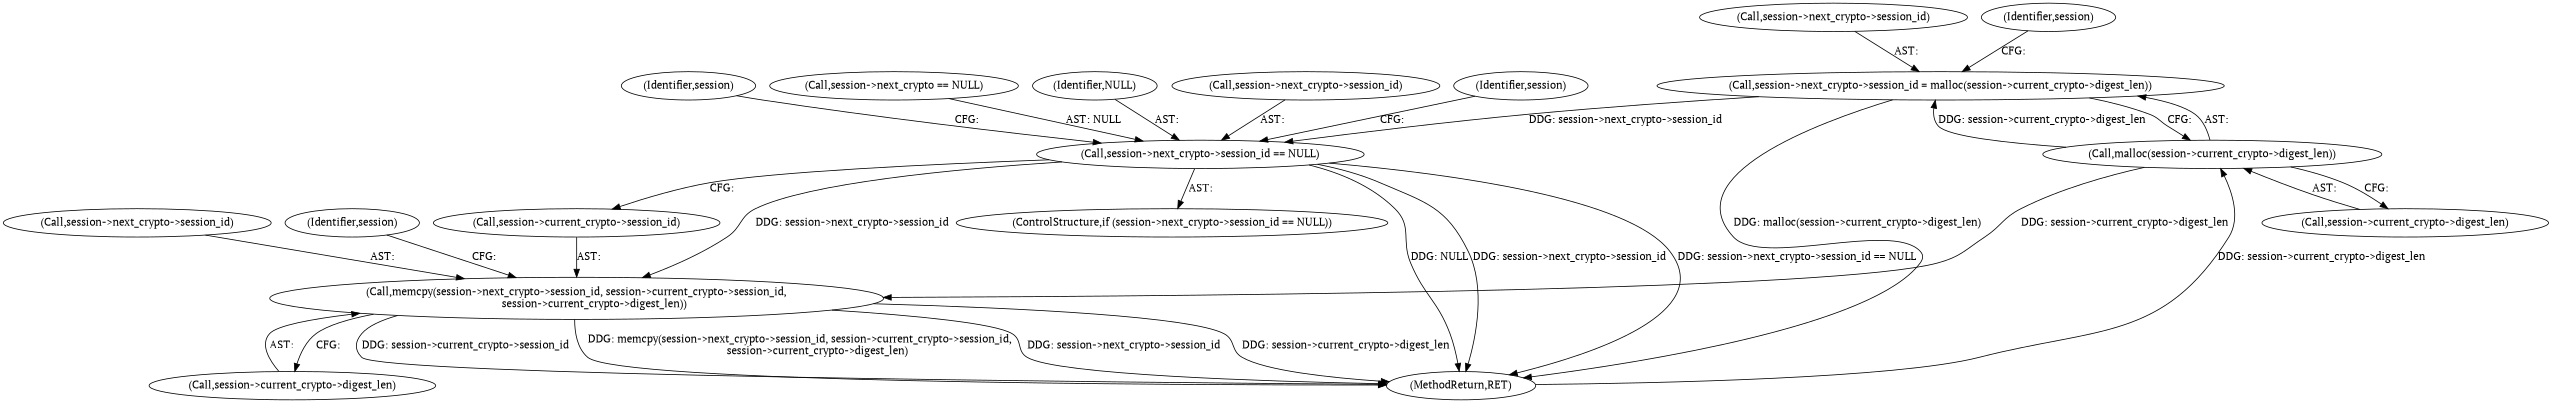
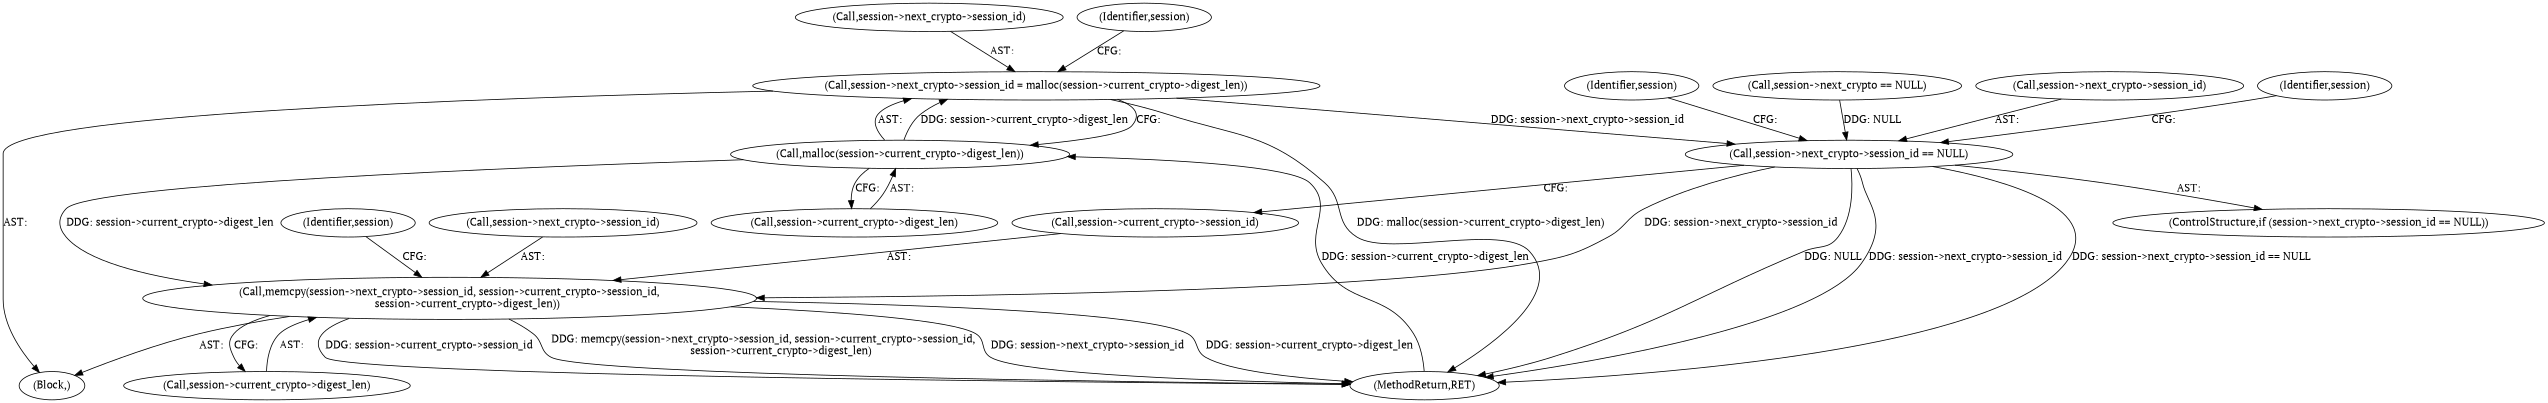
node "(Identifier,NULL)": removed
edge "(Call,session->next_crypto == NULL)" -> "(Call,session->next_crypto->session_id == NULL)": label "AST: NULL" -> "DDG: NULL"
node "(Block,)": added
